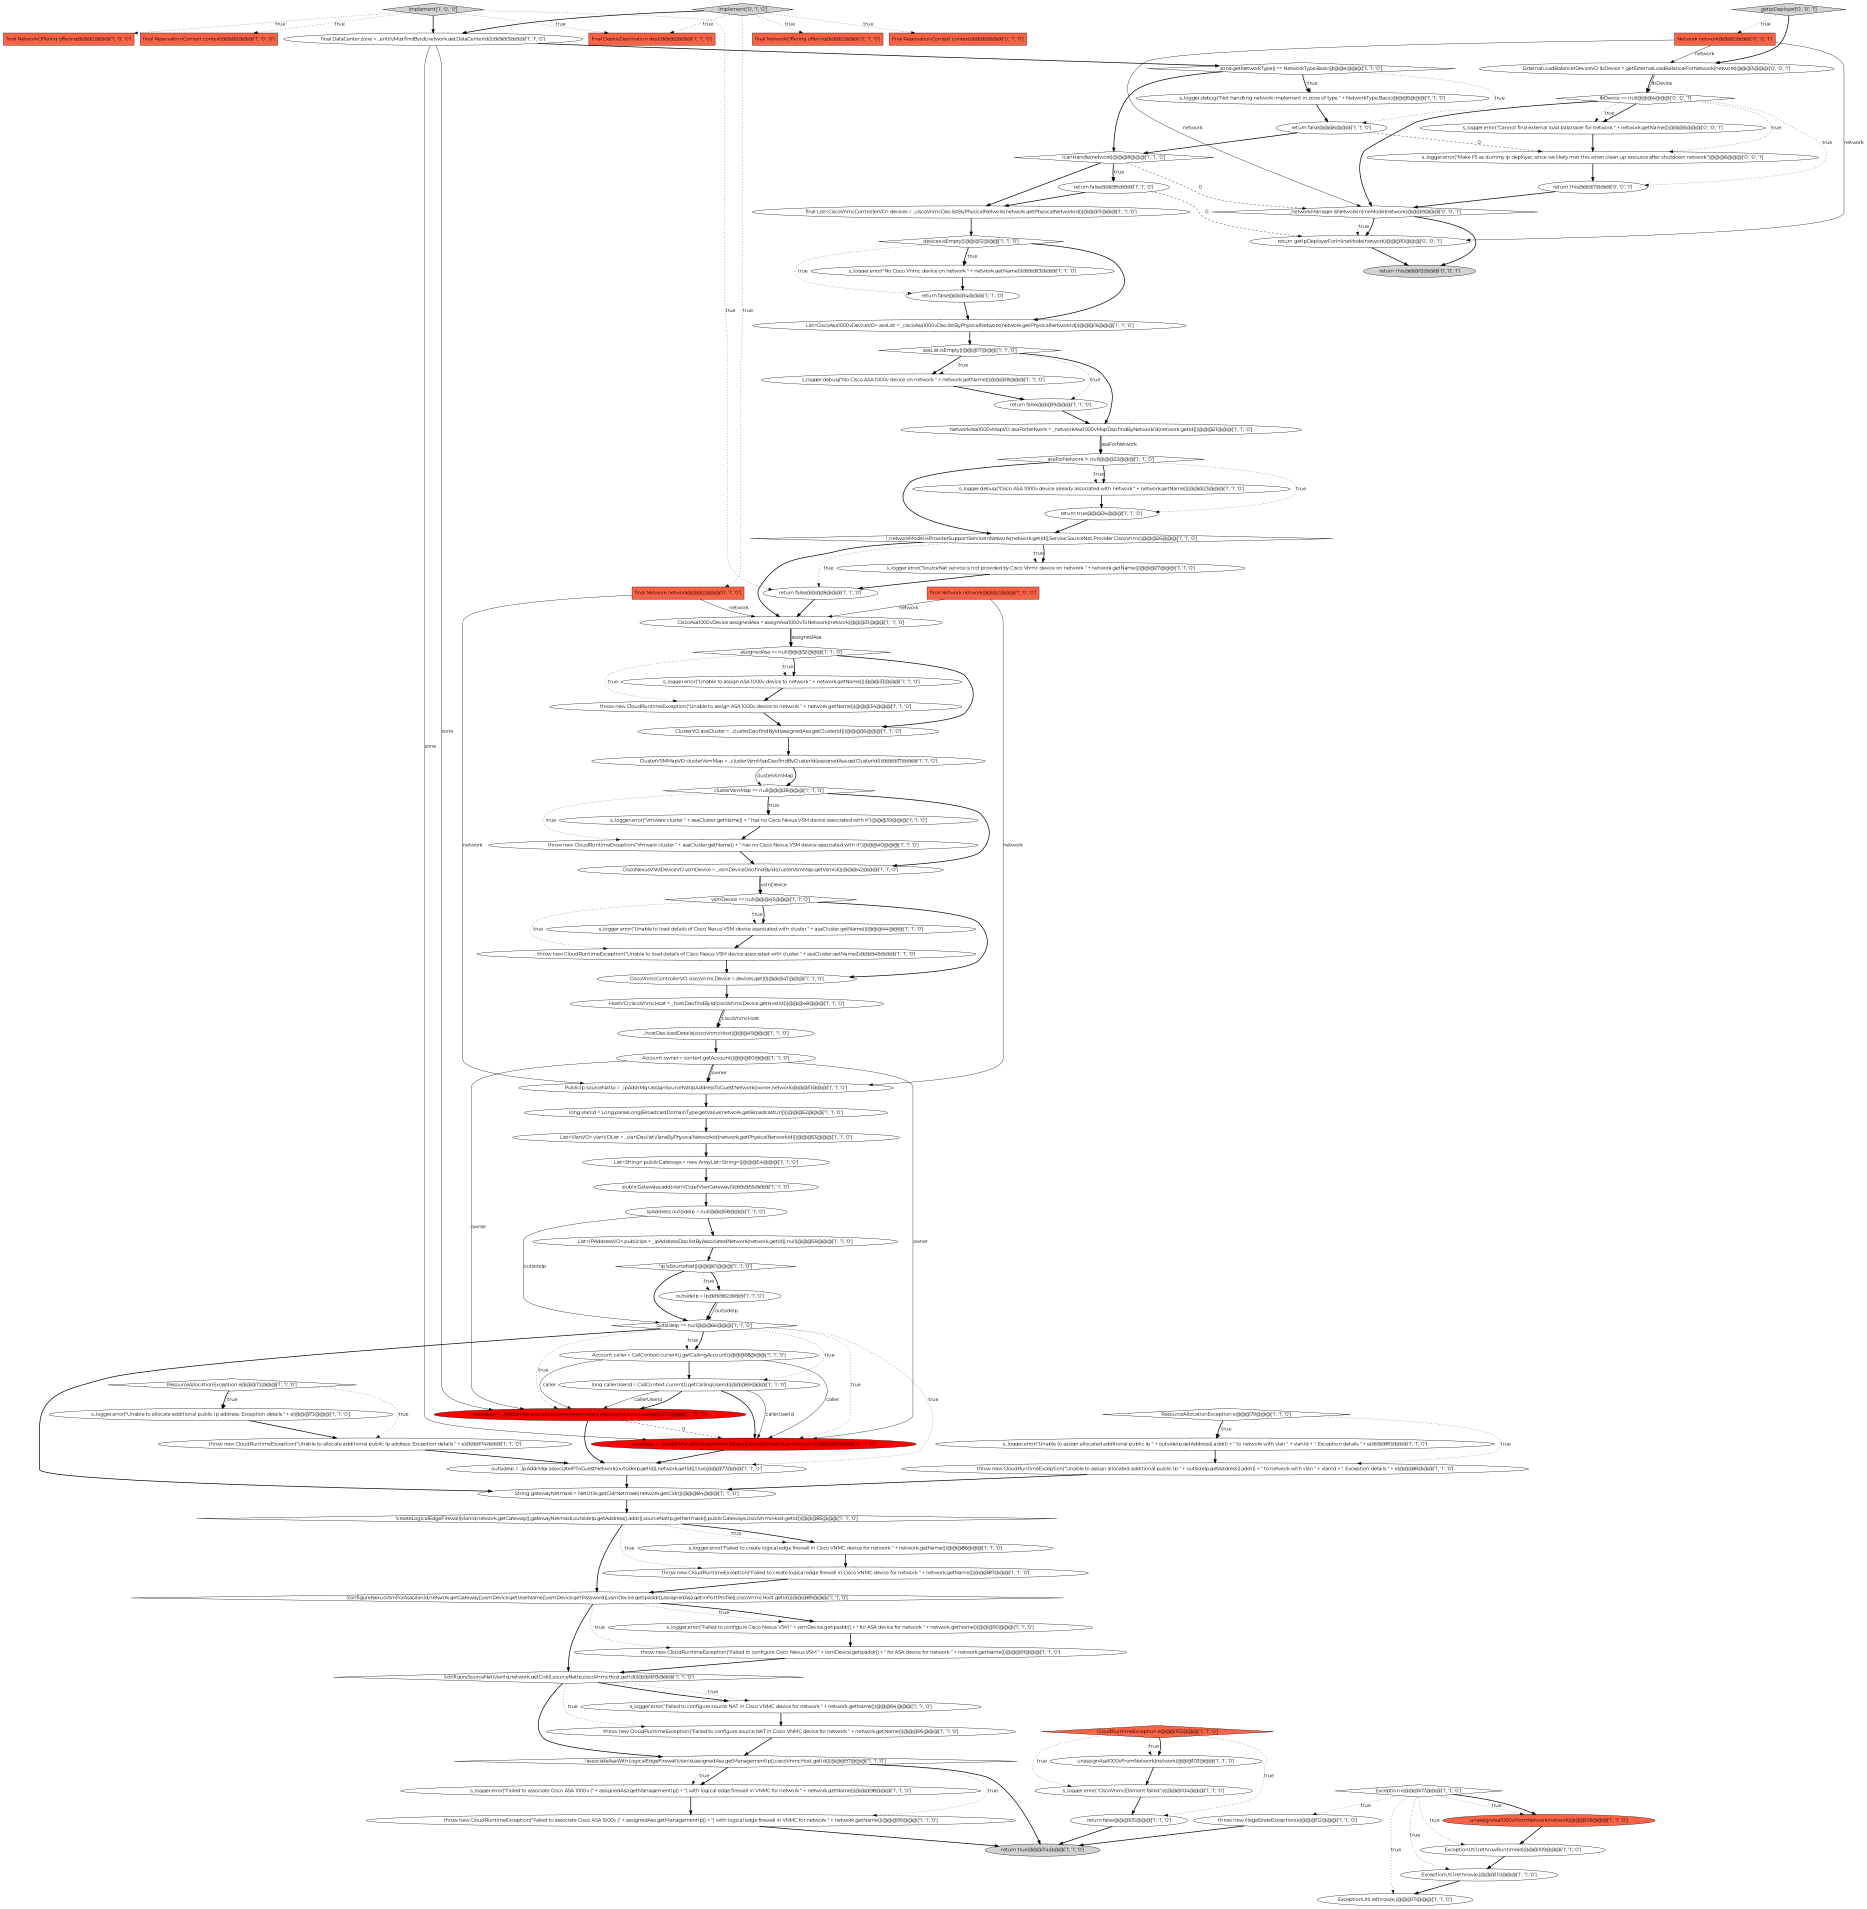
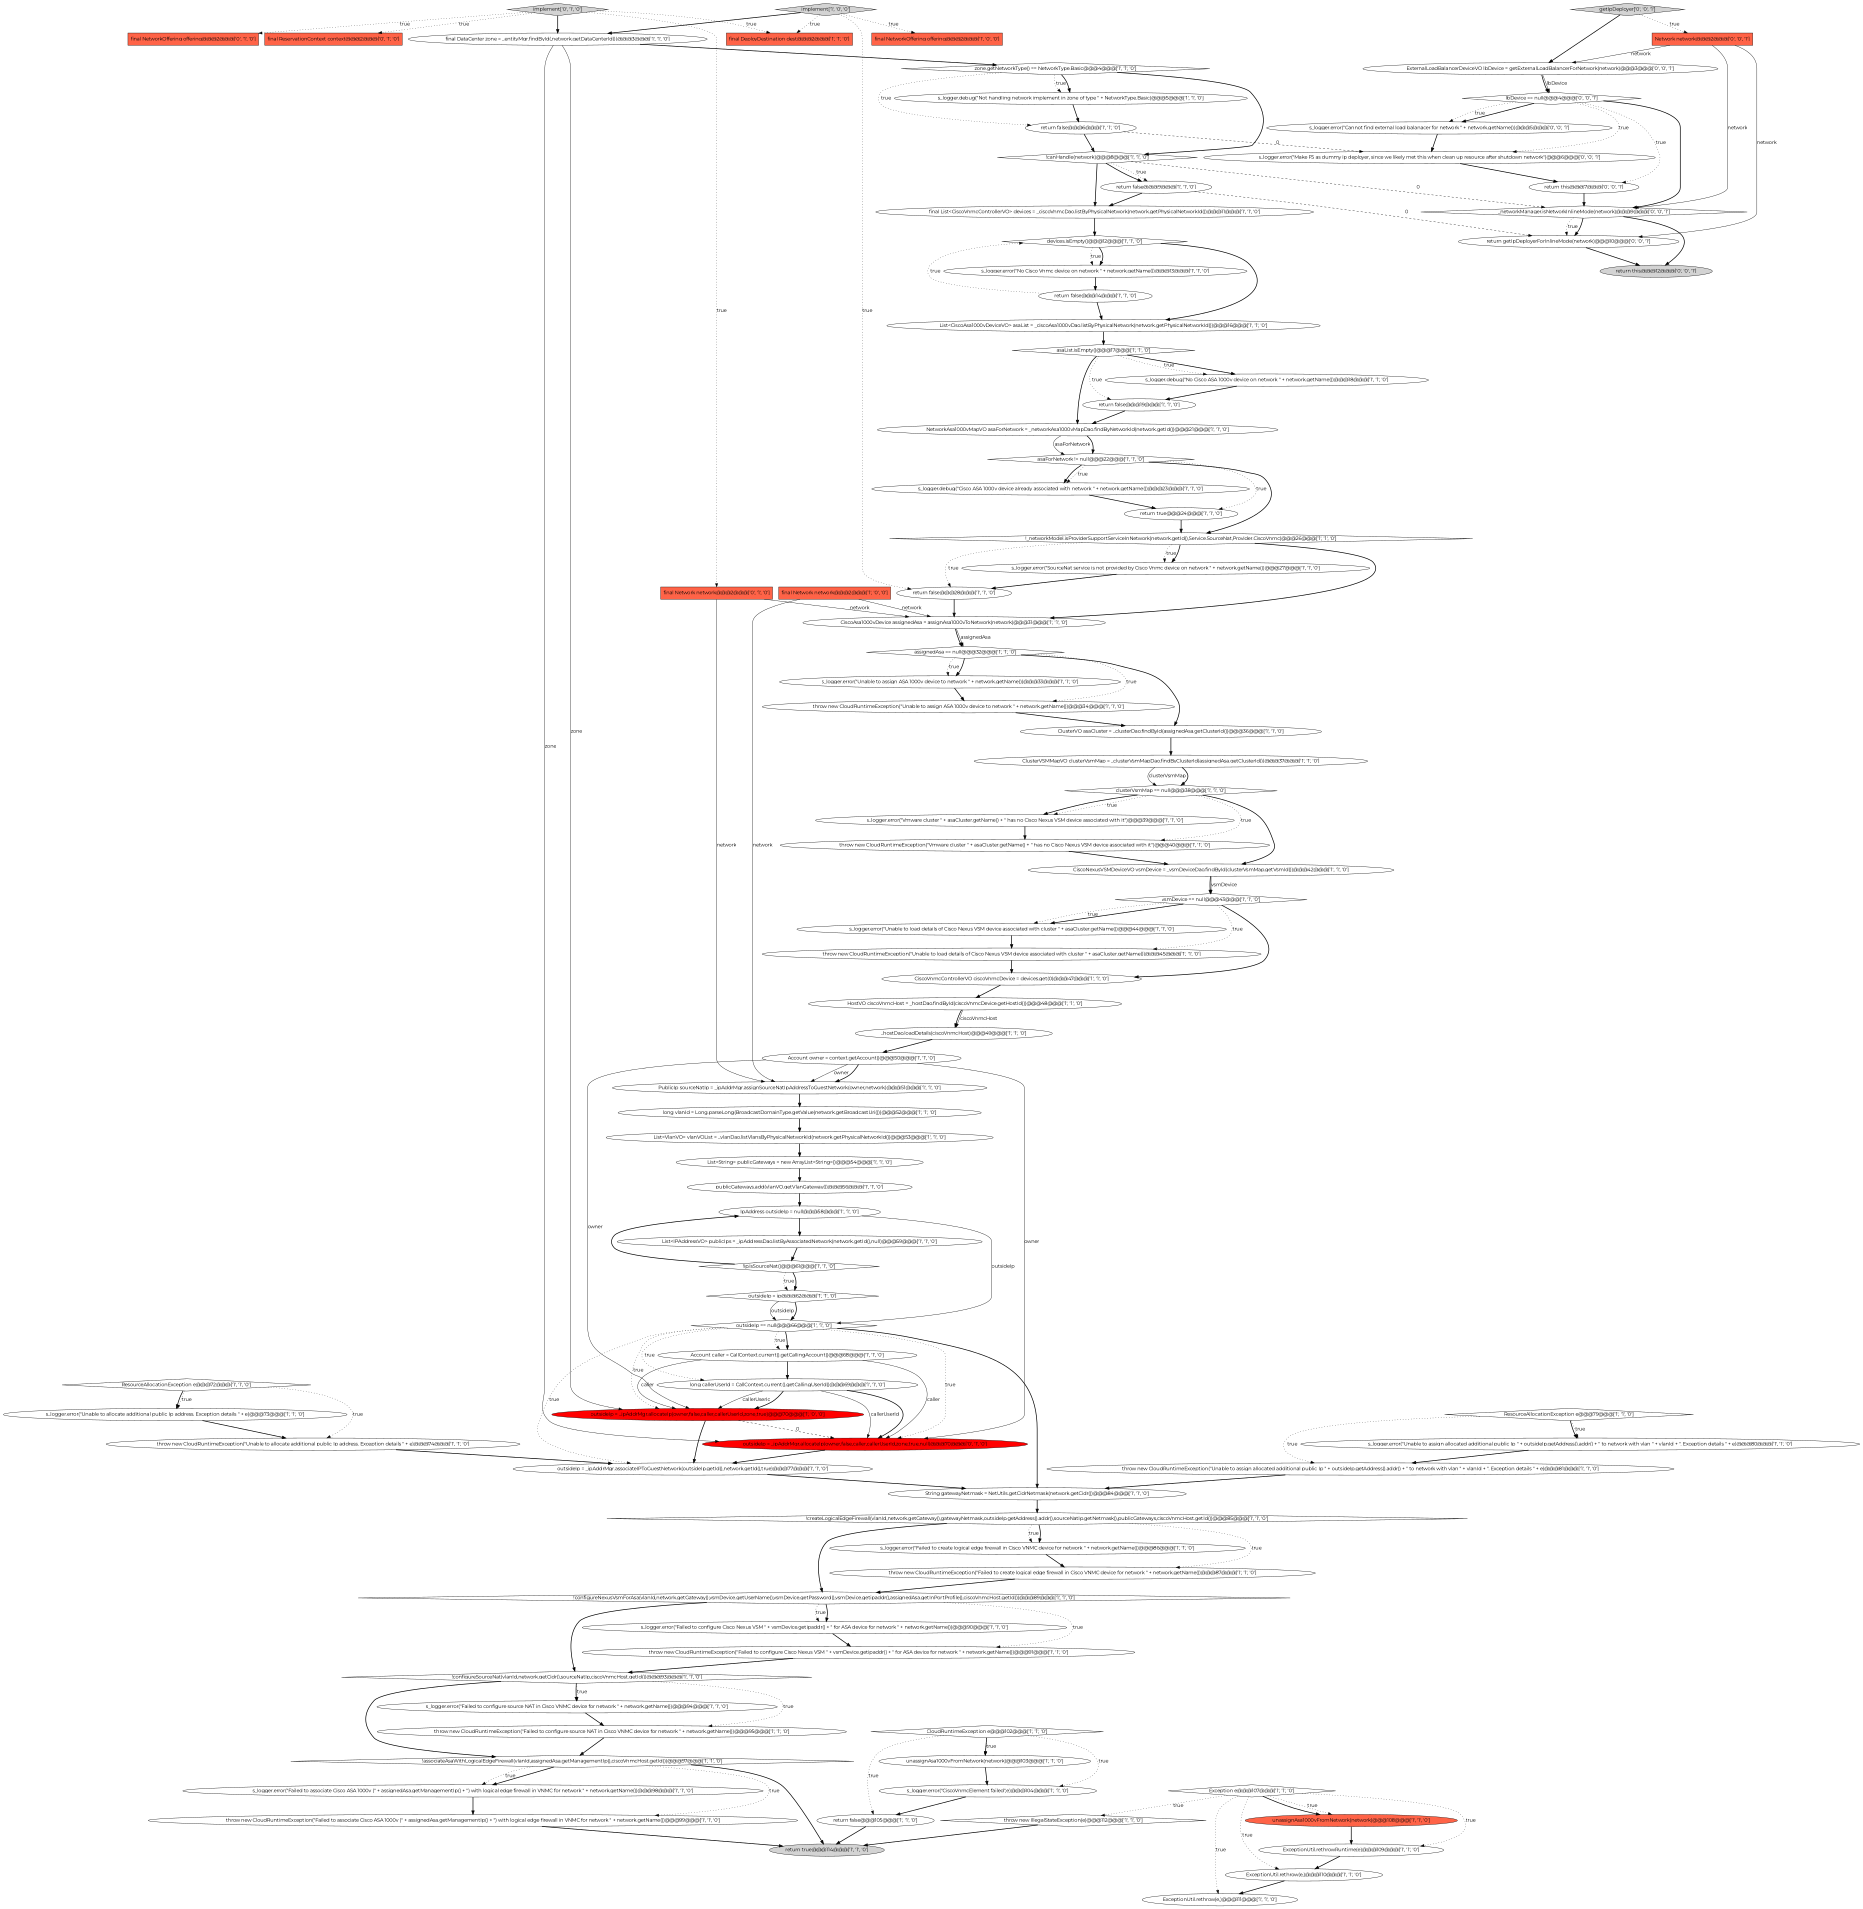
node "final ReservationContext context@@@2@@@['1', '0', '0']": removed
edge "devices.isEmpty()@@@12@@@['1', '1', '0']" -> "return false@@@14@@@['1', '1', '0']": reversed
edge "!ip.isSourceNat()@@@61@@@['1', '1', '0']" -> "outsideIp == null@@@66@@@['1', '1', '0']": now "!ip.isSourceNat()@@@61@@@['1', '1', '0']" -> "IpAddress outsideIp = null@@@58@@@['1', '1', '0']"
node "outsideIp = ip@@@62@@@['1', '1', '0']": shape ellipse -> diamond
node "CloudRuntimeException e@@@102@@@['1', '1', '0']": fillcolor tomato -> white
node "throw new IllegalStateException(e)@@@112@@@['1', '1', '0']": shape ellipse -> diamond
